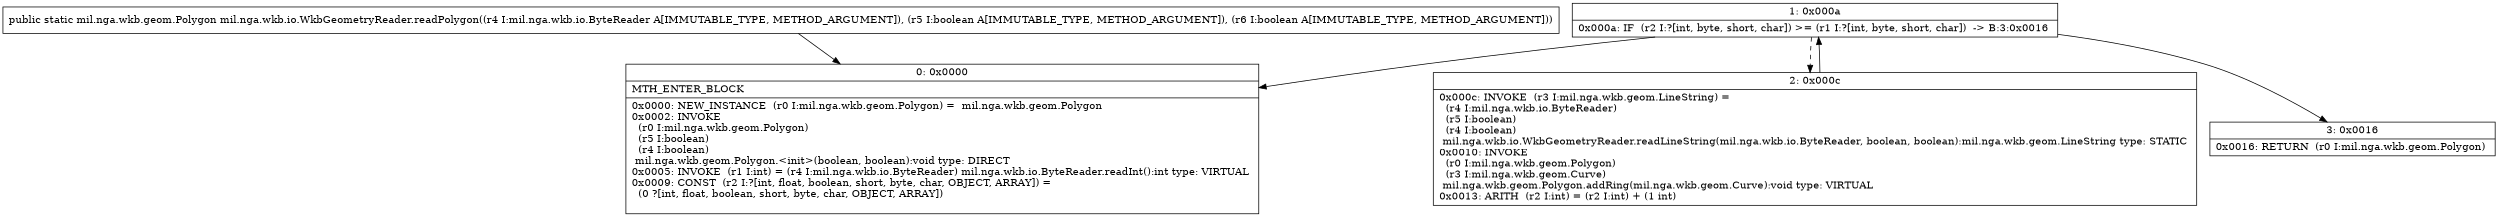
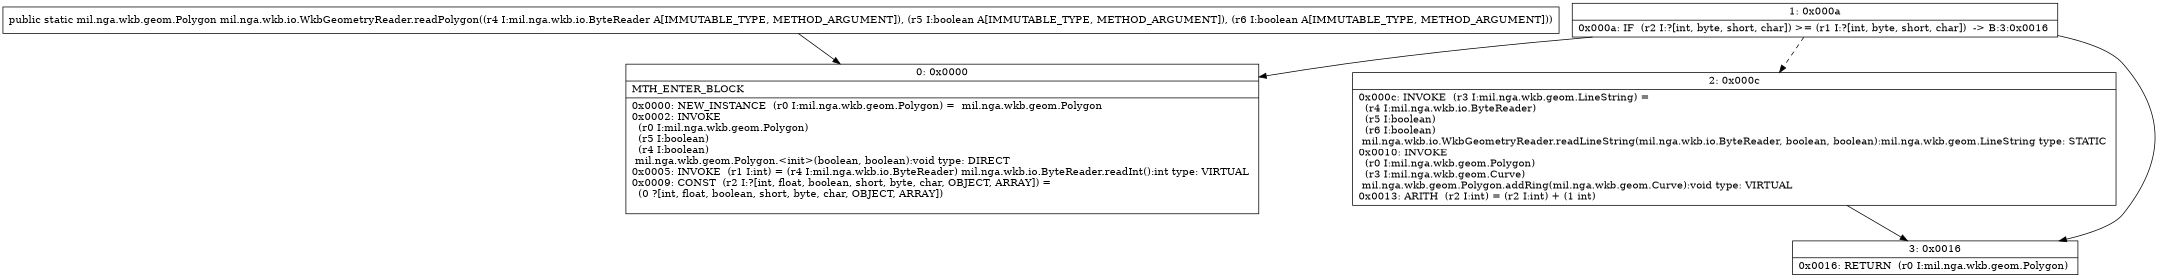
edge "2: 0x000c" -> "1: 0x000a": now "2: 0x000c" -> "3: 0x0016"
node "2: 0x000c": text "(r4 I:boolean)" -> "(r6 I:boolean)"
